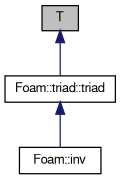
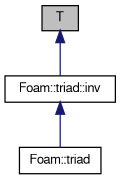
node "Foam::triad::triad": label "Foam::triad::triad" -> "Foam::triad::inv"
node "Foam::inv": label "Foam::inv" -> "Foam::triad"
